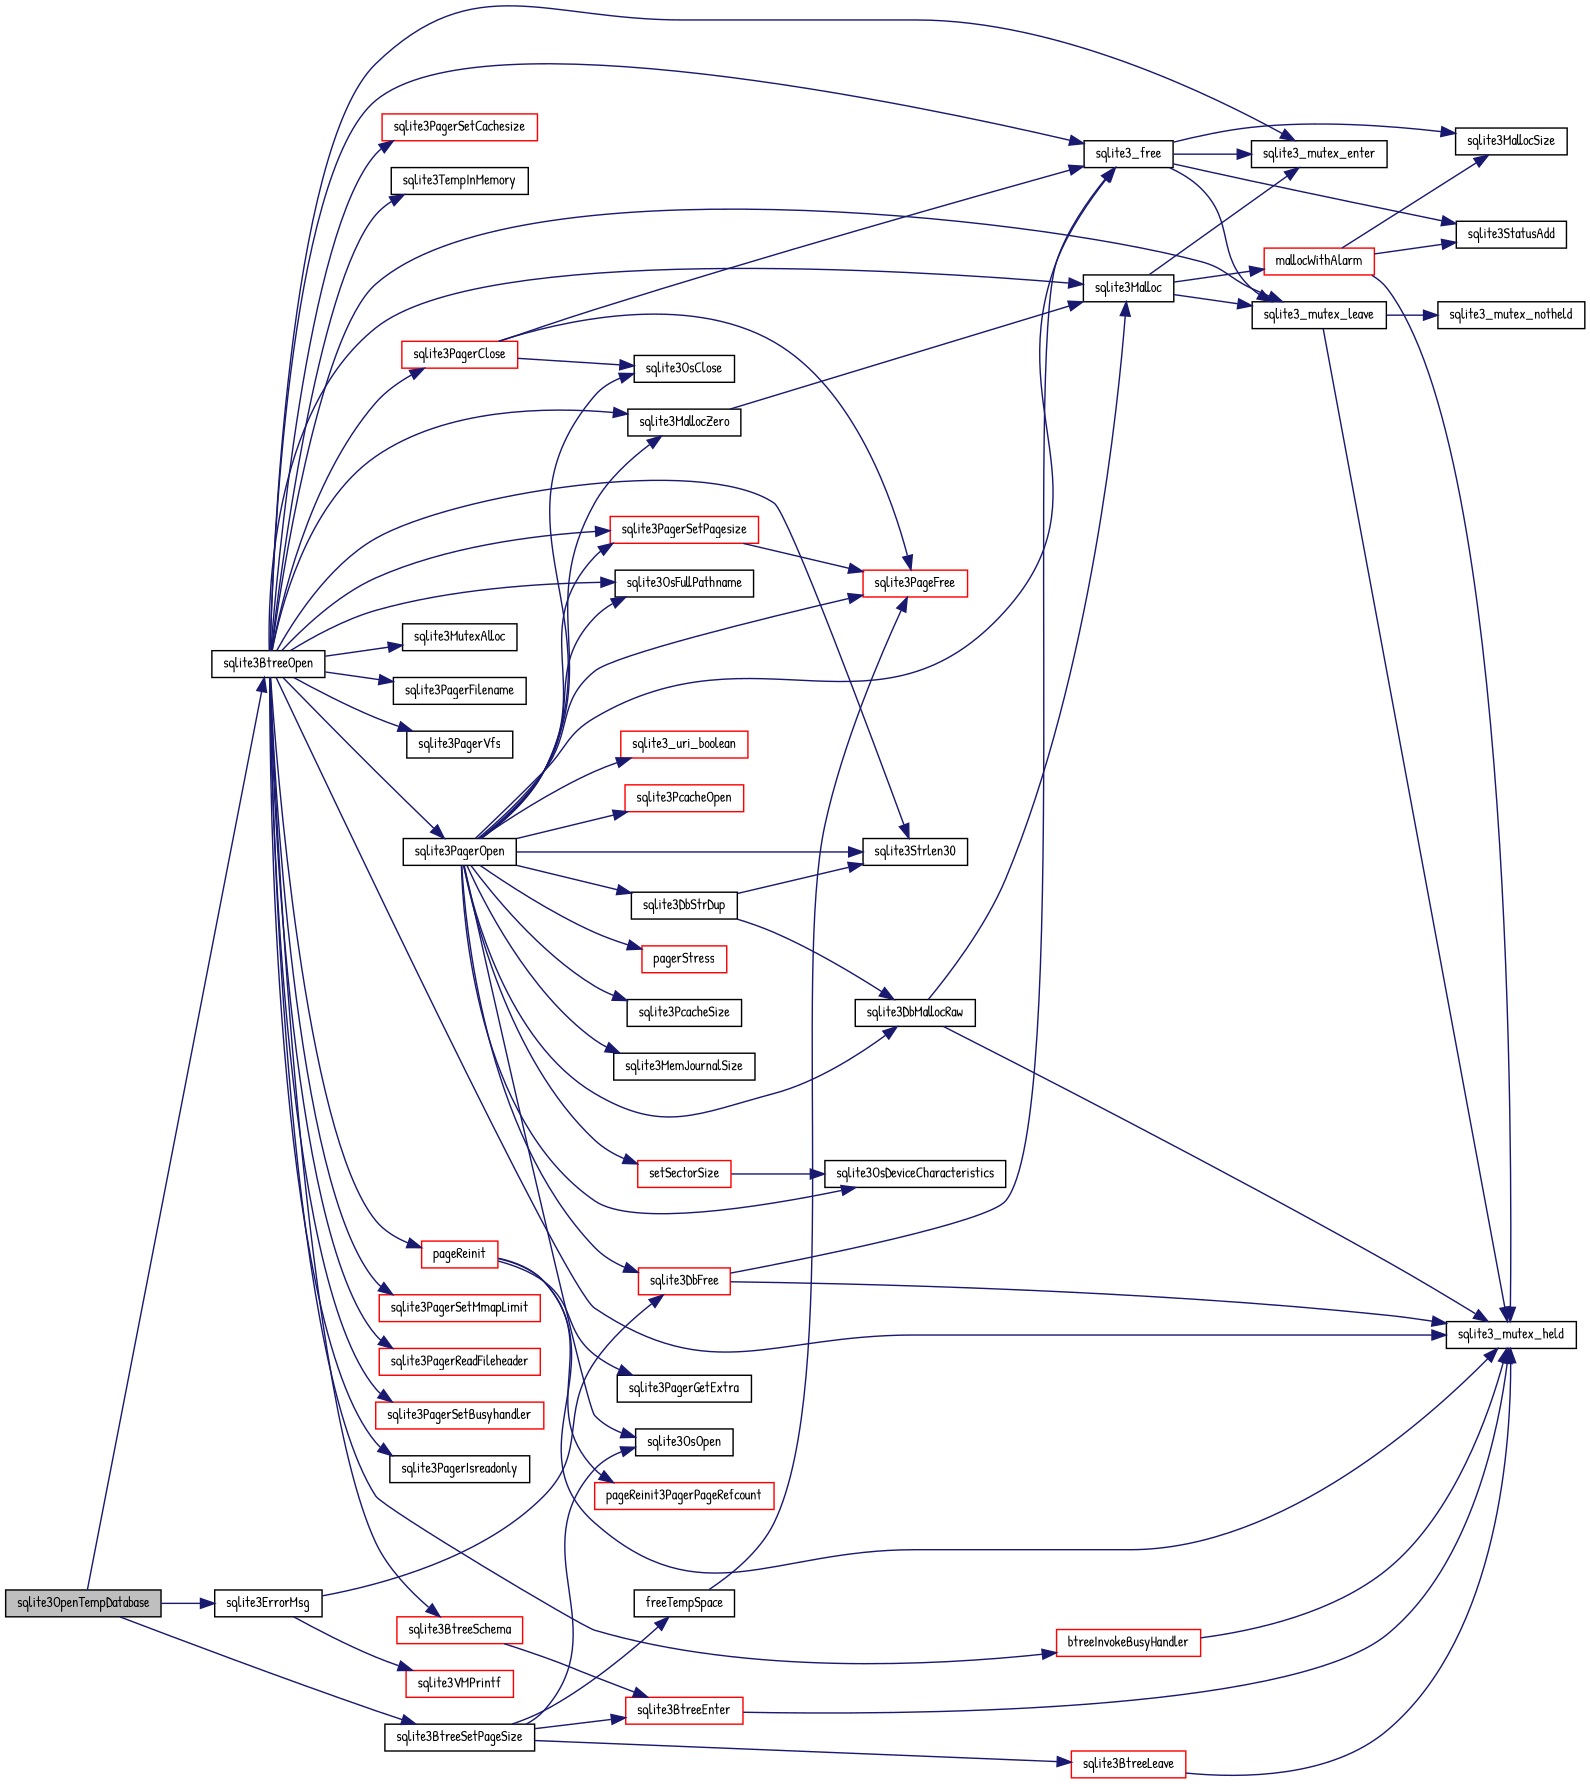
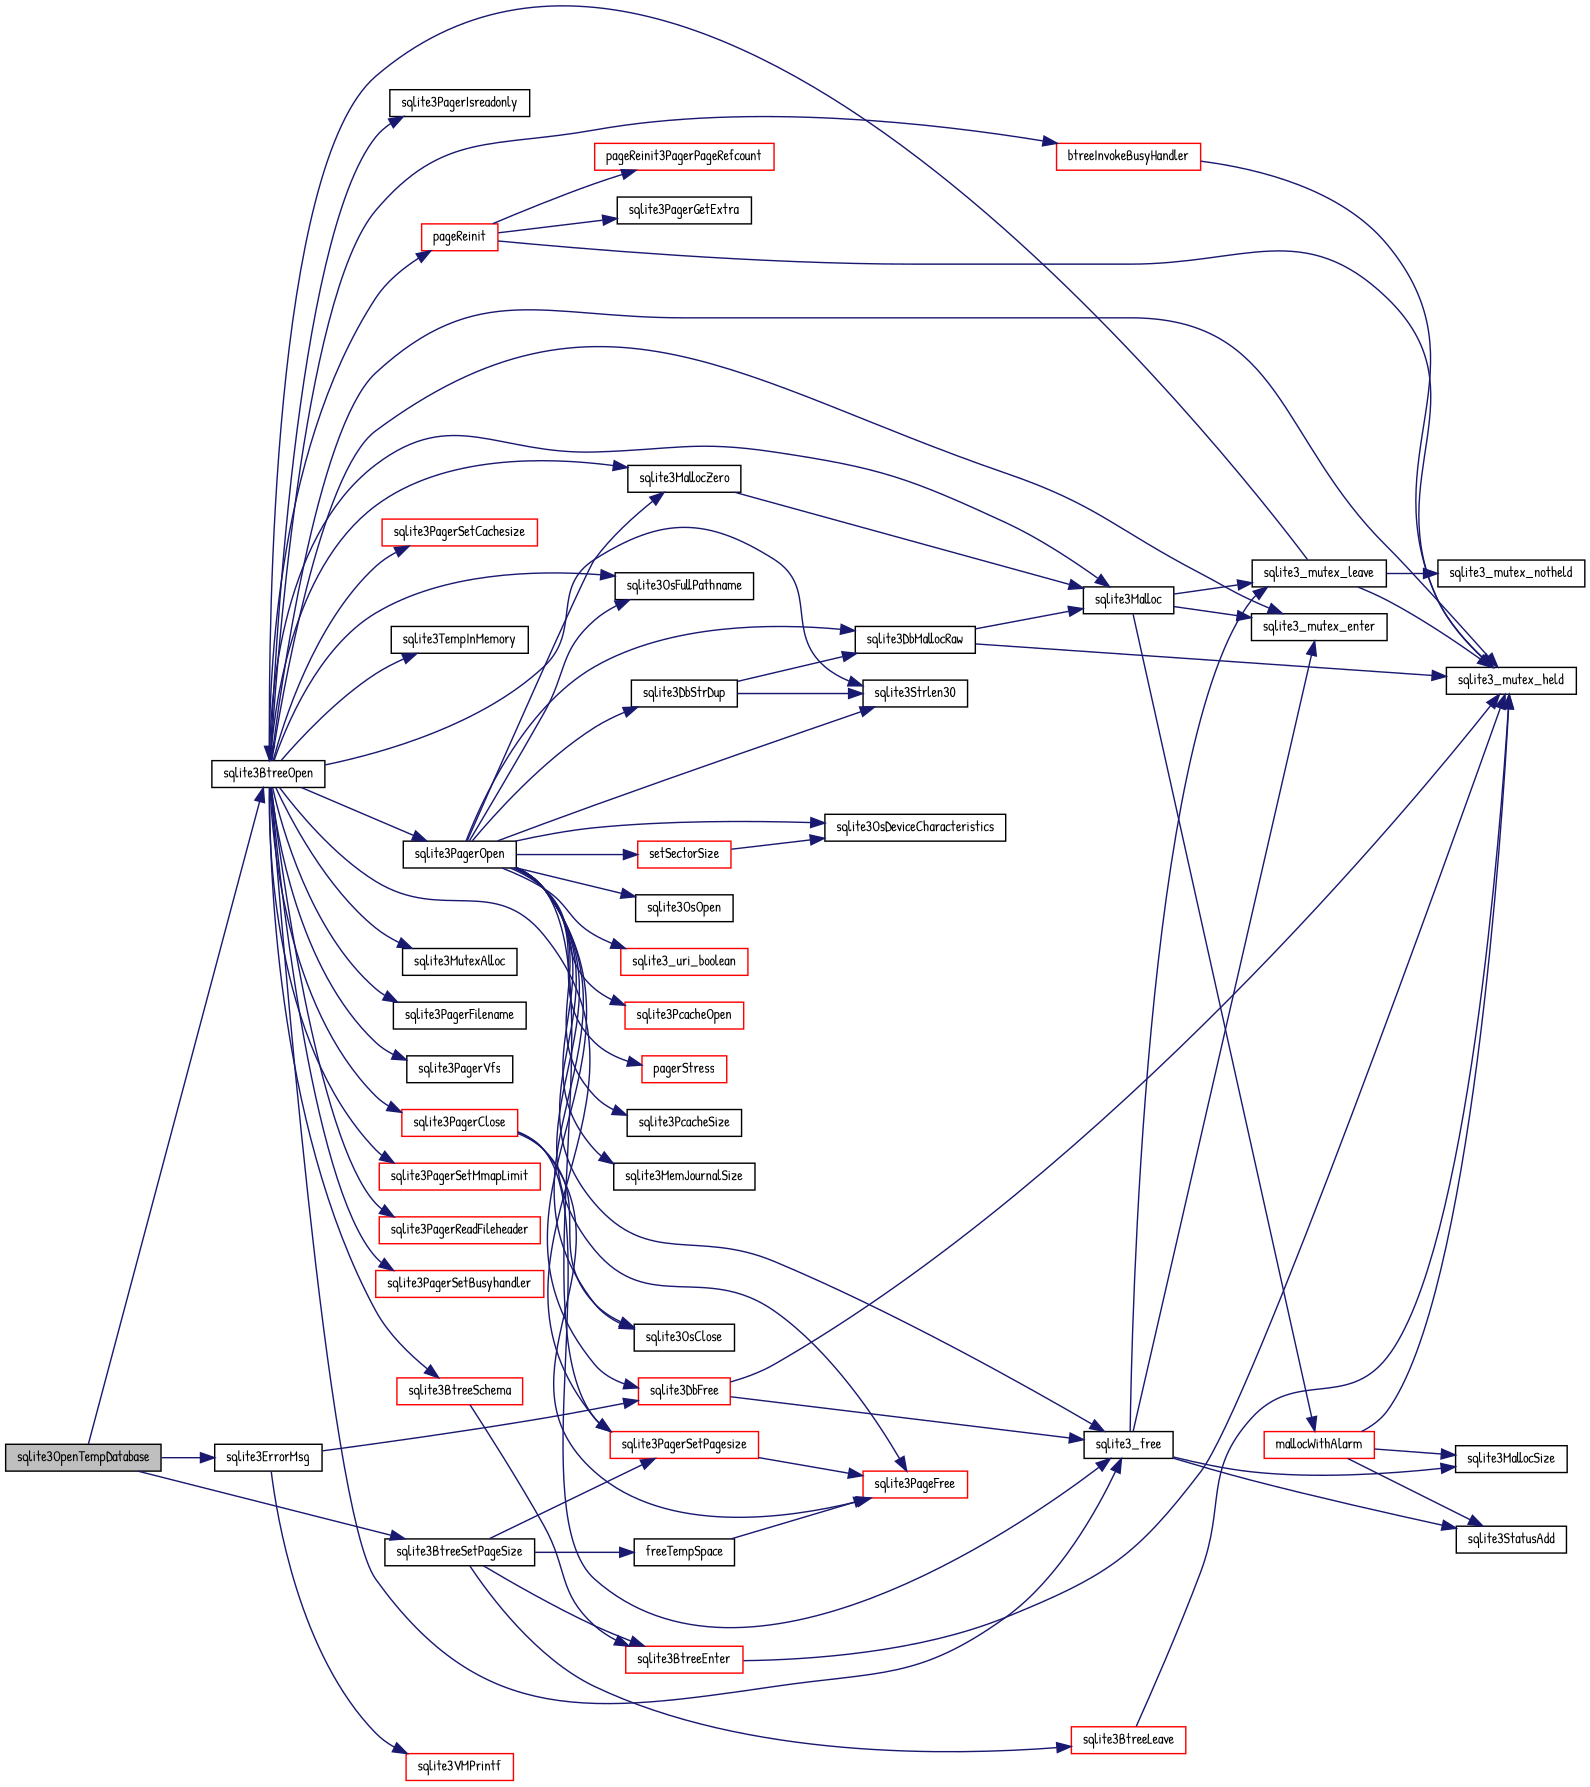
edge "sqlite3BtreeOpen" -> "sqlite3_mutex_leave": reversed
edge "sqlite3BtreeSetPageSize" -> "sqlite3OsOpen": now "sqlite3BtreeSetPageSize" -> "sqlite3PagerSetPagesize"
